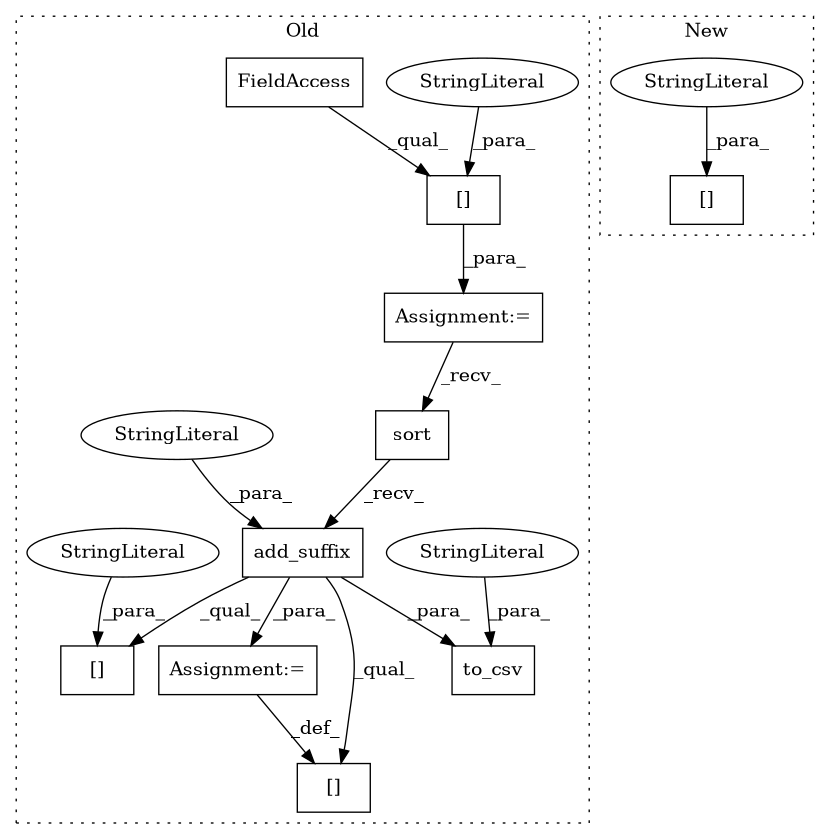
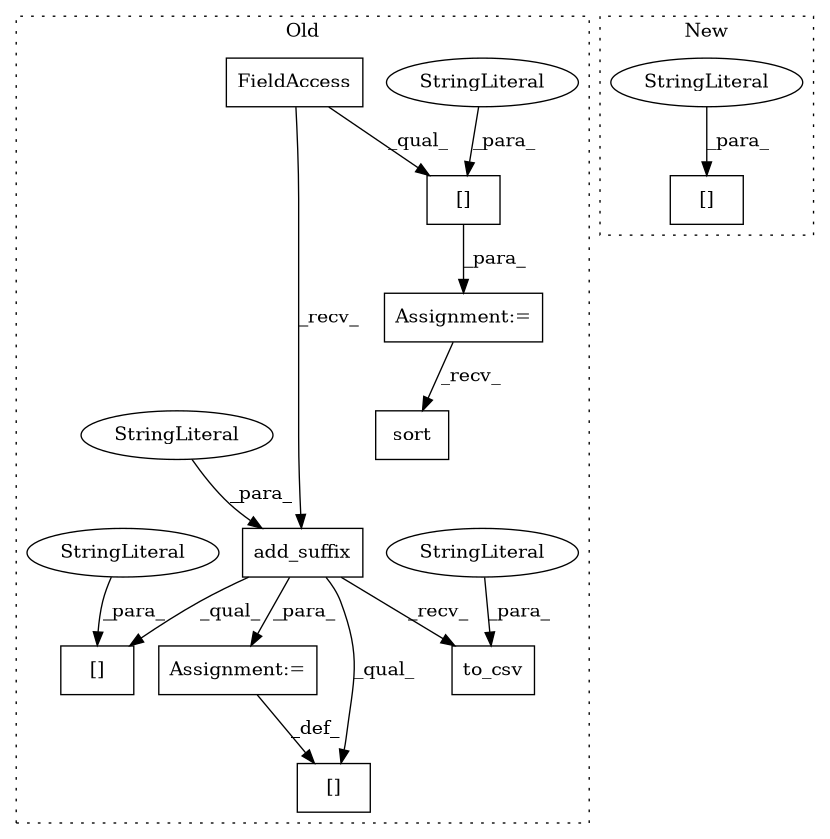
edge "sort" -> "add_suffix": now "FieldAccess" -> "add_suffix"
edge "add_suffix" -> "to_csv": label "_para_" -> "_recv_"
